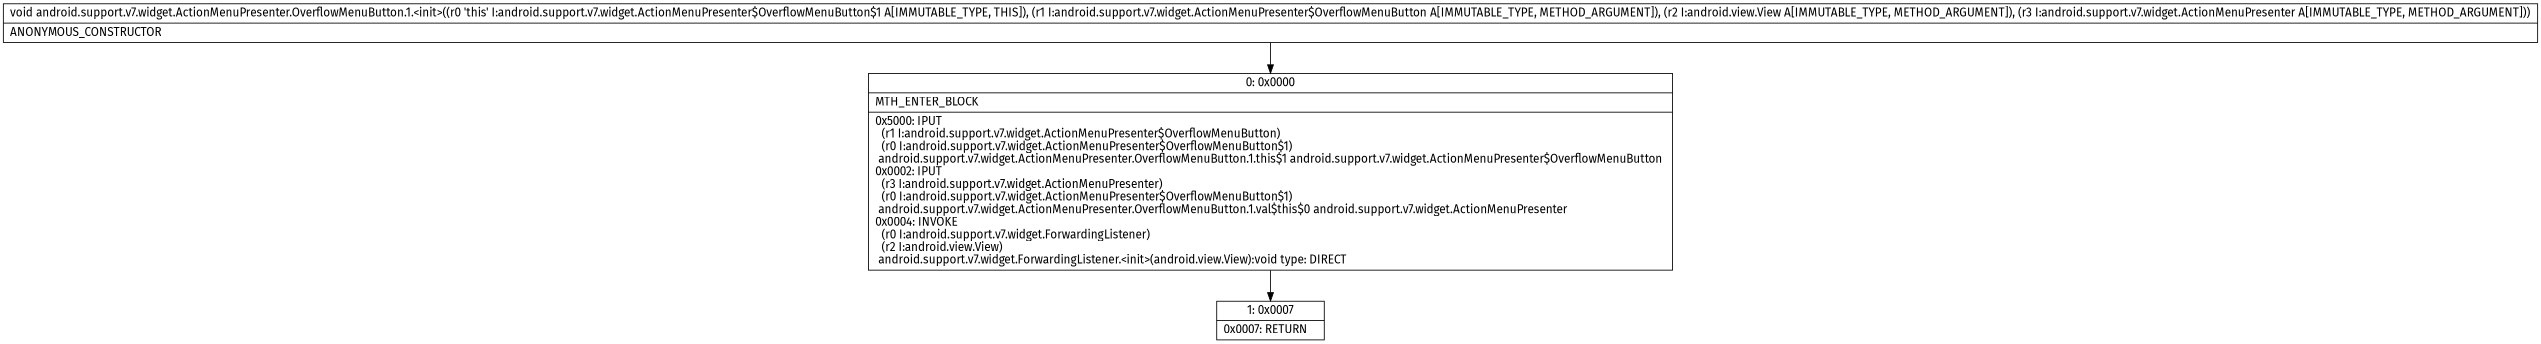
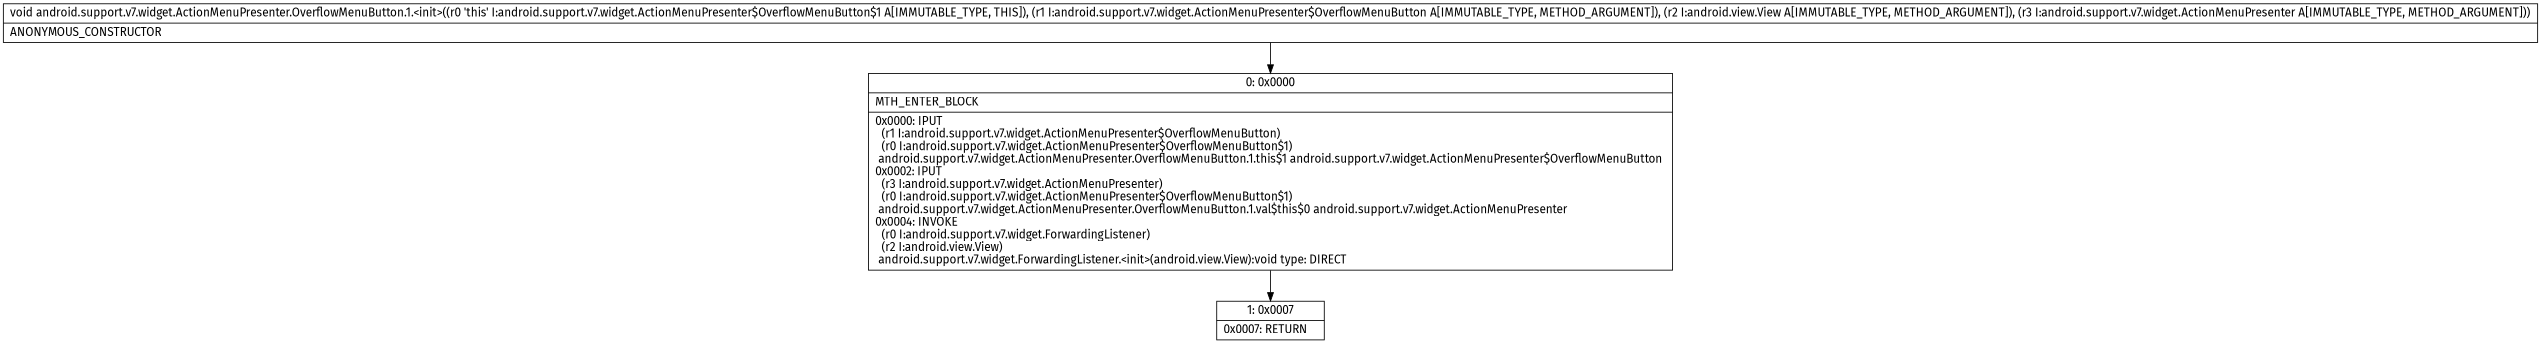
node "0: 0x0000": text "0x5000: IPUT" -> "0x0000: IPUT"
